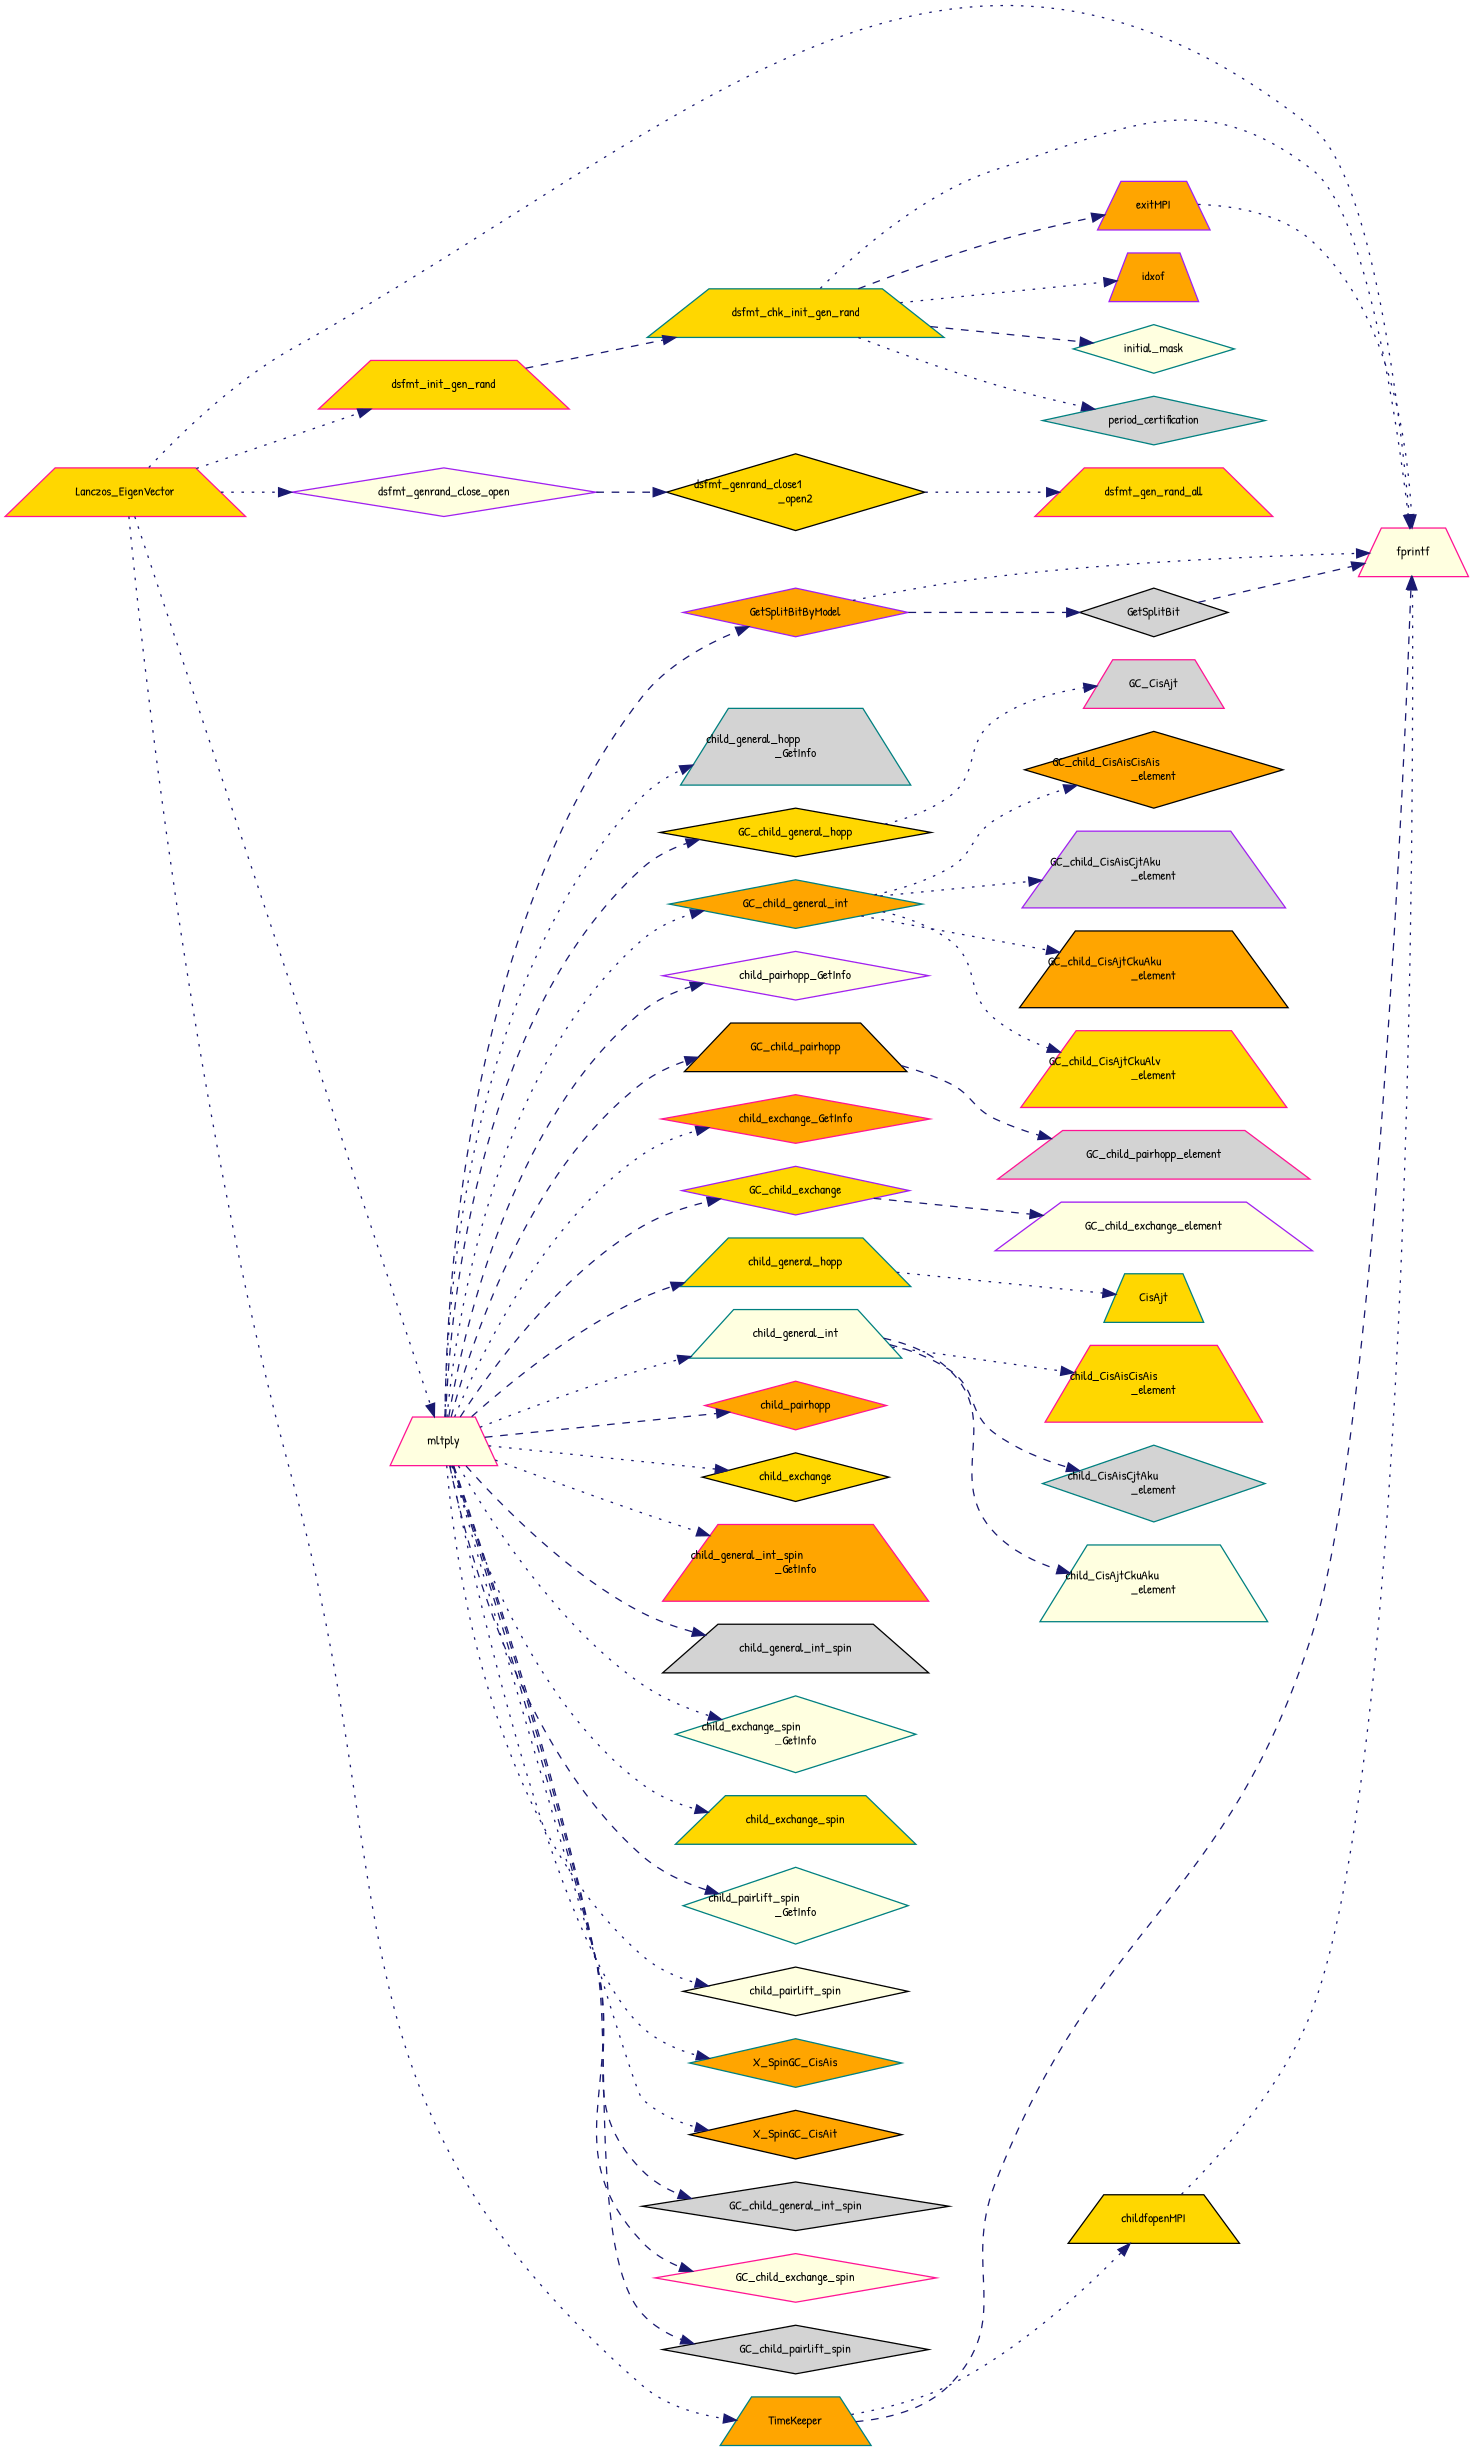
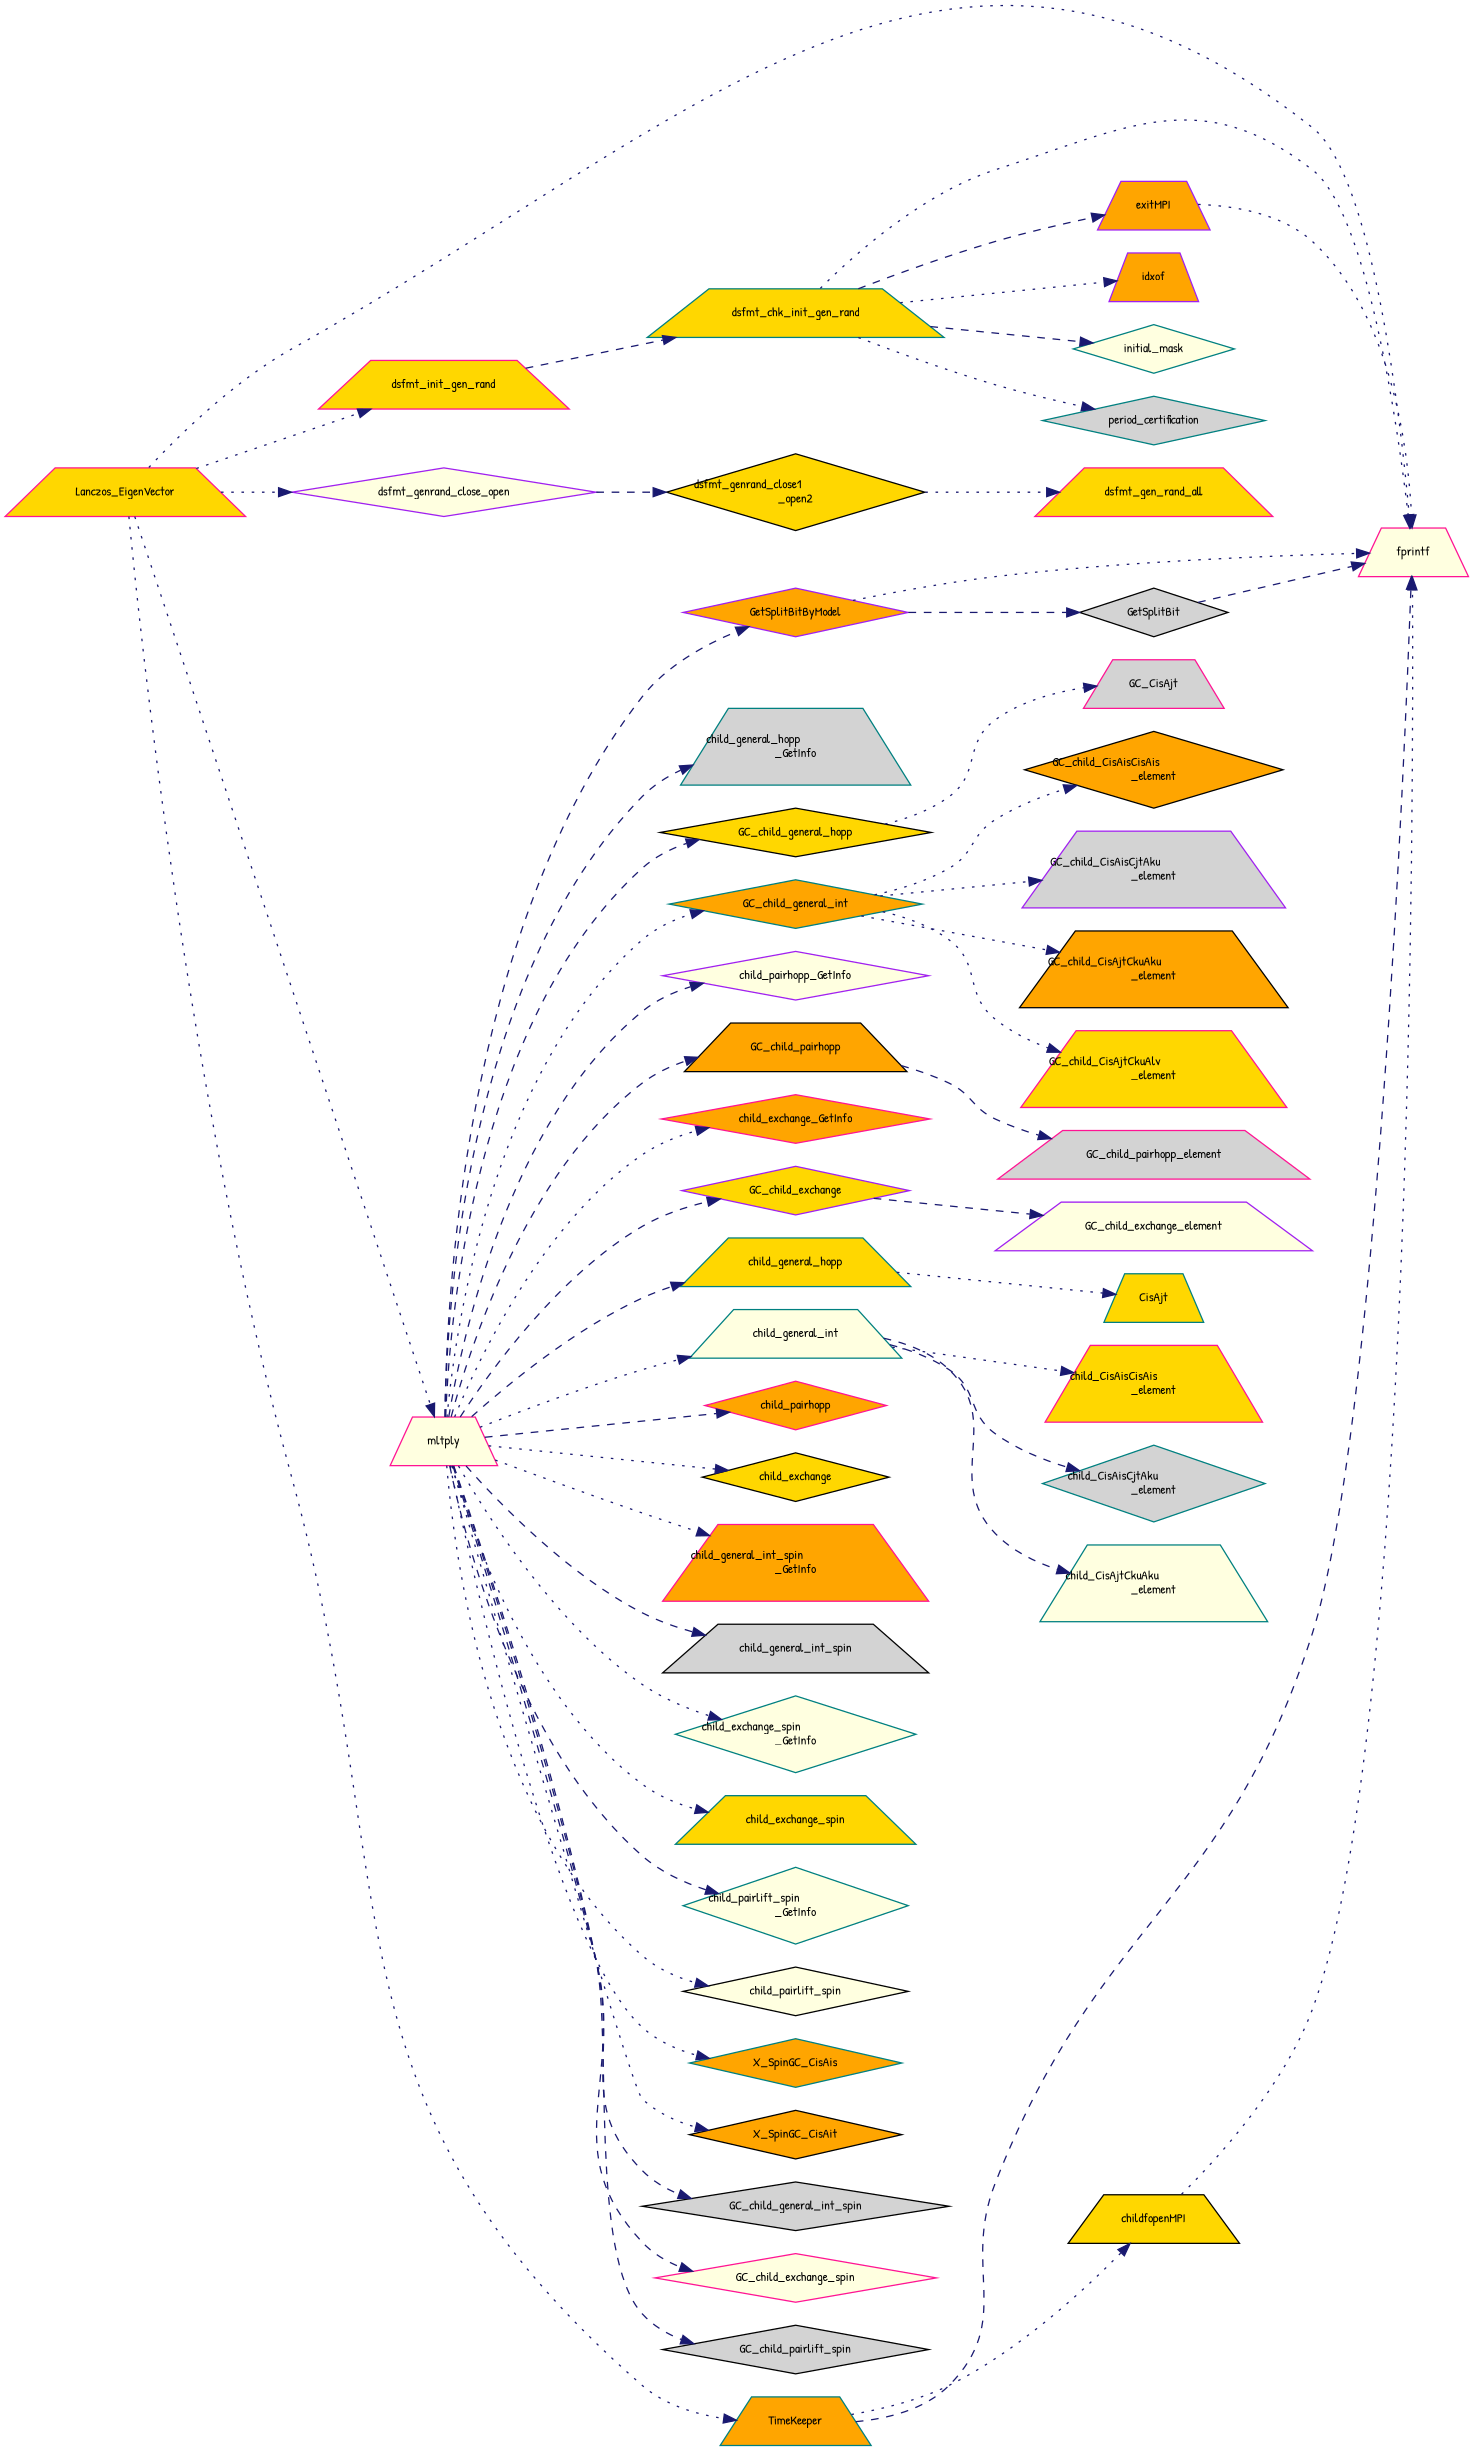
edge "mltply" -> "child_general_hopp _GetInfo": style dotted -> dashed
